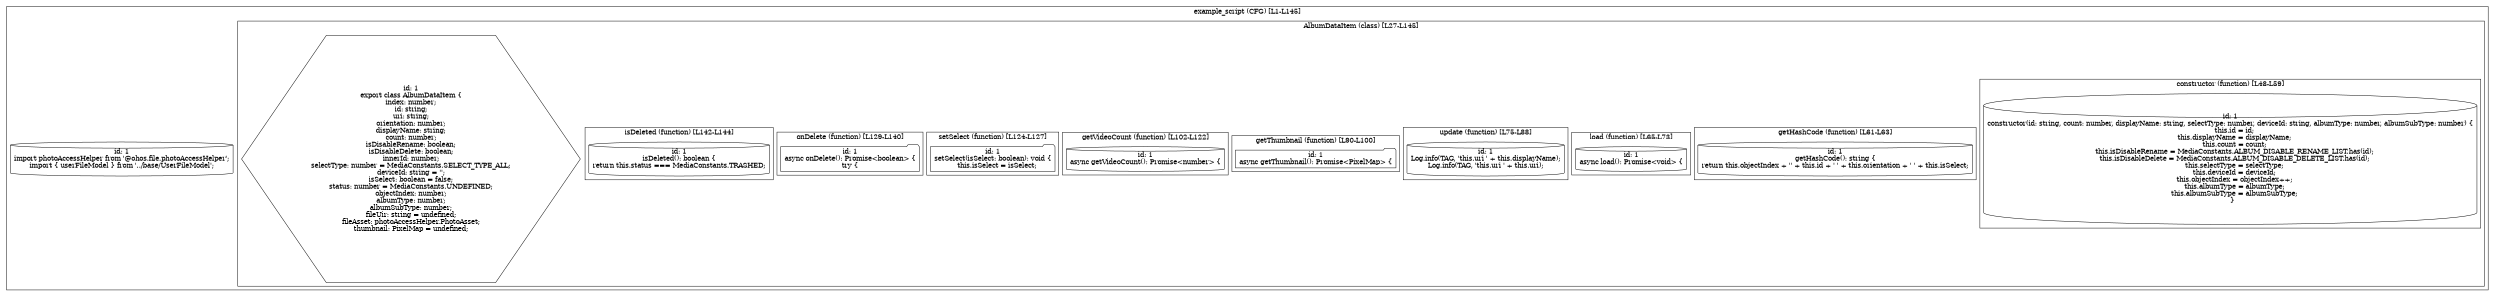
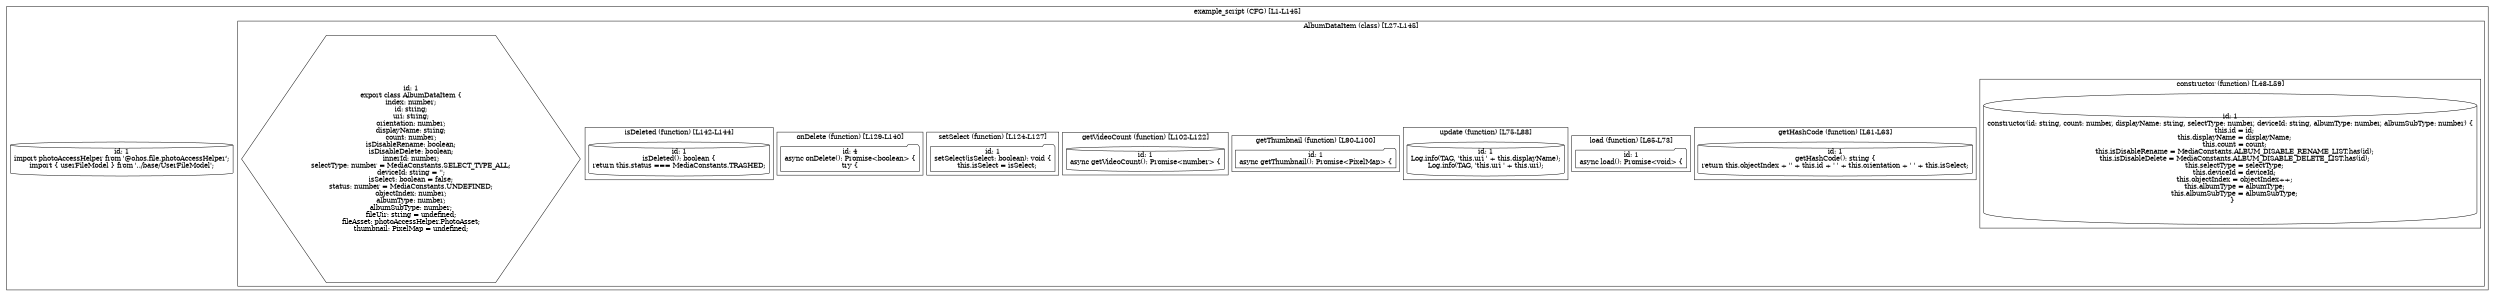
node "id: 1 async onDelete(): Promise<boolean> { try {": label "id: 1 async onDelete(): Promise<boolean> { try {" -> "id: 4 async onDelete(): Promise<boolean> { try {"
node "id: 1 async load(): Promise<void> {": shape cylinder -> folder
